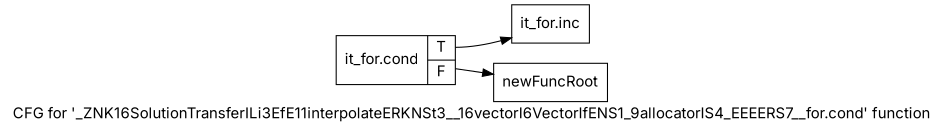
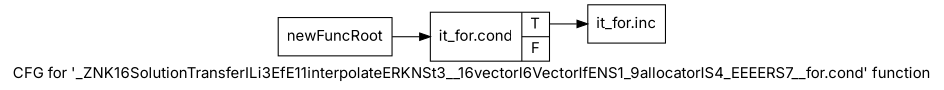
edge "it_for.cond" -> "newFuncRoot": reversed
